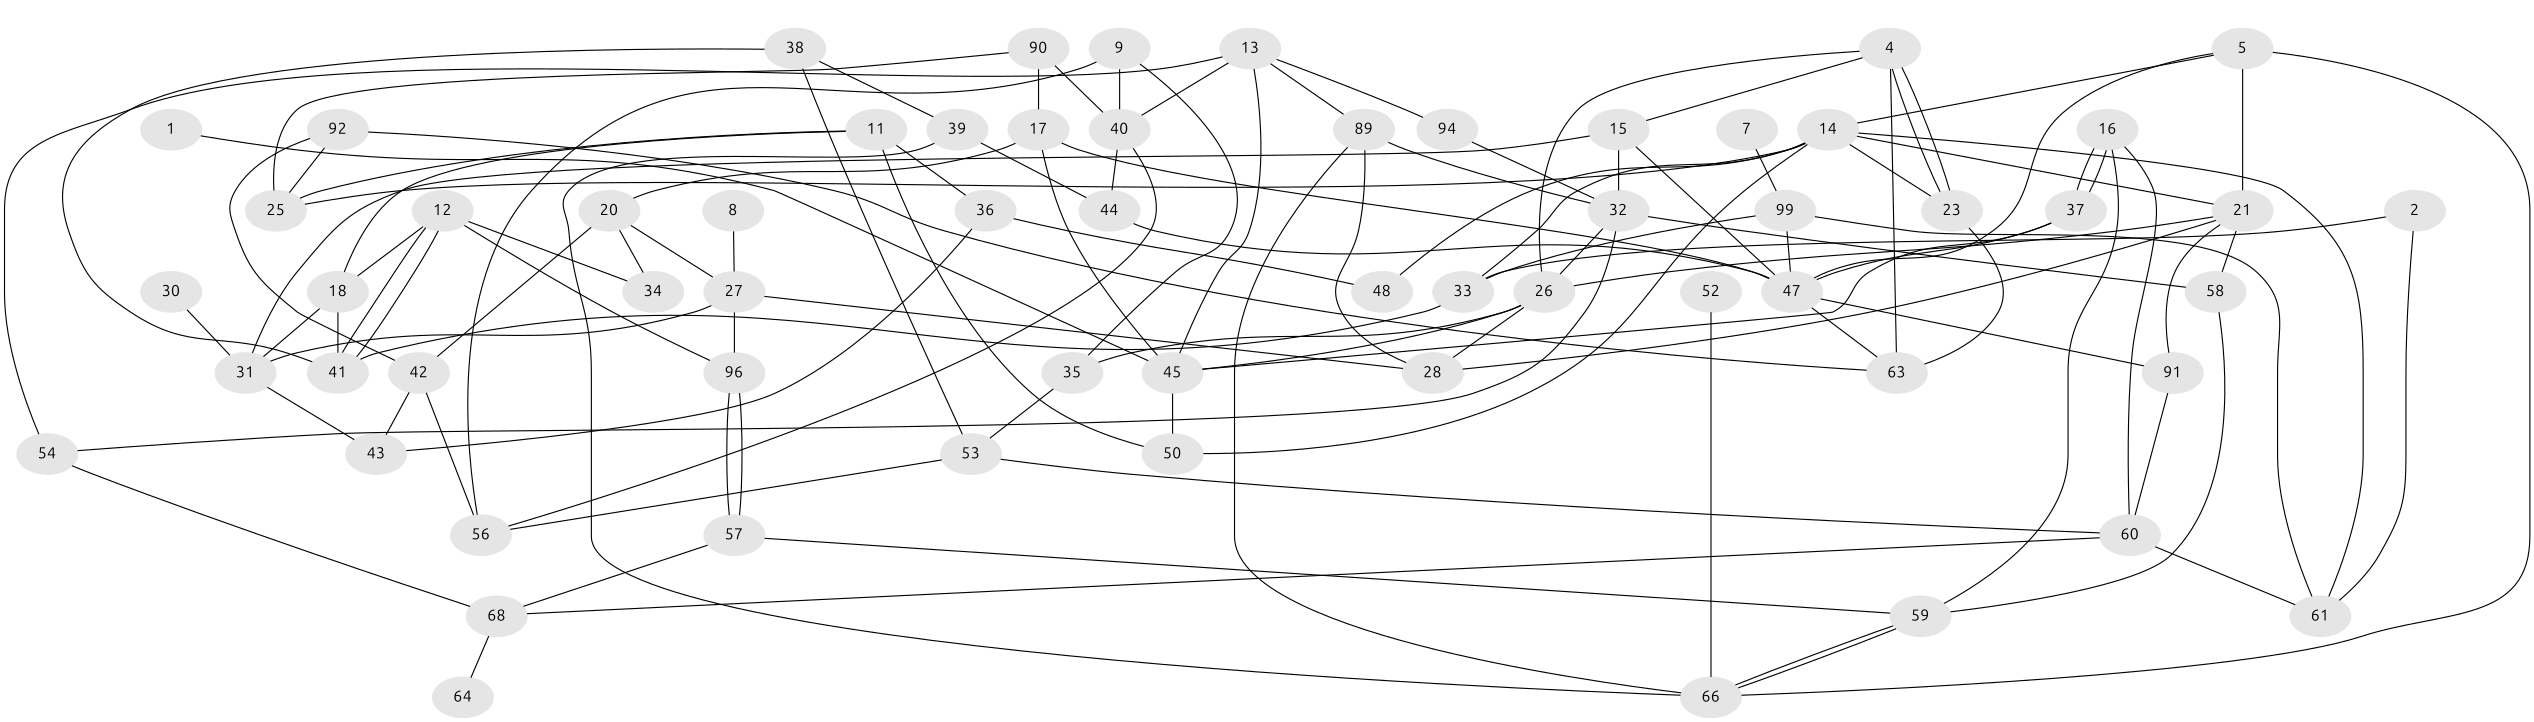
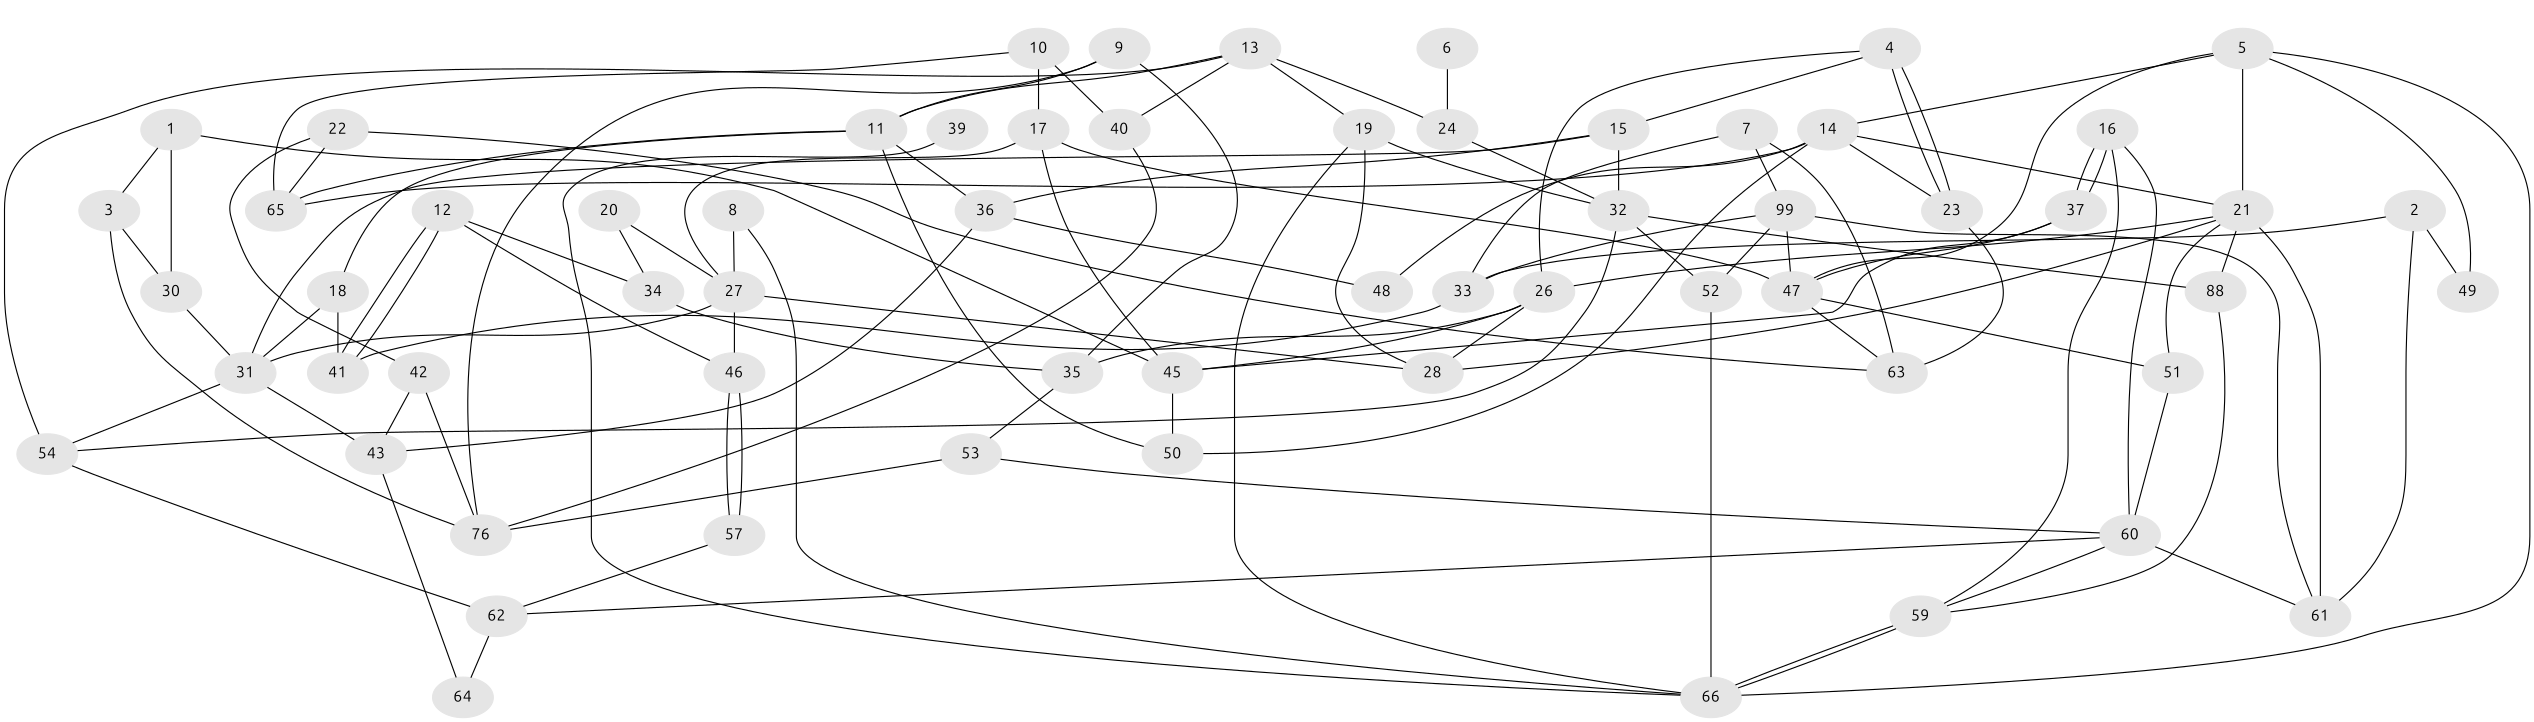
node "38": removed
node "90": label "90" -> "10"
node "6": added
edge "9" -- "40": now "9" -- "11"
node "92": label "92" -> "22"
node "89": label "89" -> "19"
node "94": label "94" -> "24"
edge "17" -- "20": now "17" -- "27"
edge "14" -- "33": now "7" -- "33"
edge "14" -- "61": now "21" -- "61"
node "3": added
edge "1" -- "30": added
node "25": label "25" -> "65"
node "44": removed
edge "15" -- "47": now "15" -- "36"
edge "4" -- "63": now "7" -- "63"
edge "13" -- "45": now "13" -- "11"
edge "12" -- "18": removed
edge "32" -- "26": now "32" -- "52"
edge "99" -- "52": added
edge "20" -- "42": removed
node "58": label "58" -> "88"
node "49": added
edge "34" -- "35": added
node "96": label "96" -> "46"
node "91": label "91" -> "51"
edge "31" -- "54": added
node "56": label "56" -> "76"
edge "43" -- "64": added
edge "57" -- "59": now "60" -- "59"
node "68": label "68" -> "62"
edge "8" -- "66": added
